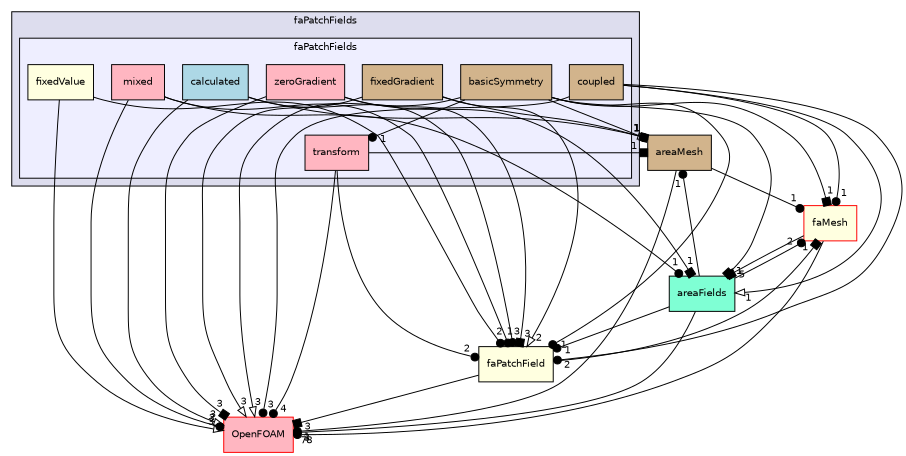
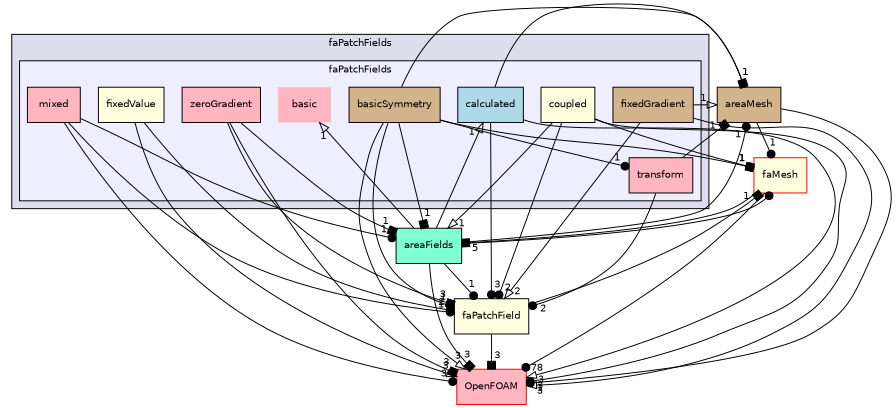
node "coupled": fillcolor tan -> lightyellow
node "basic": added
edge "areaFields" -> "calculated": added
edge "transform" -> "OpenFOAM": removed
edge "areaFields" -> "OpenFOAM": arrowhead dot -> box
